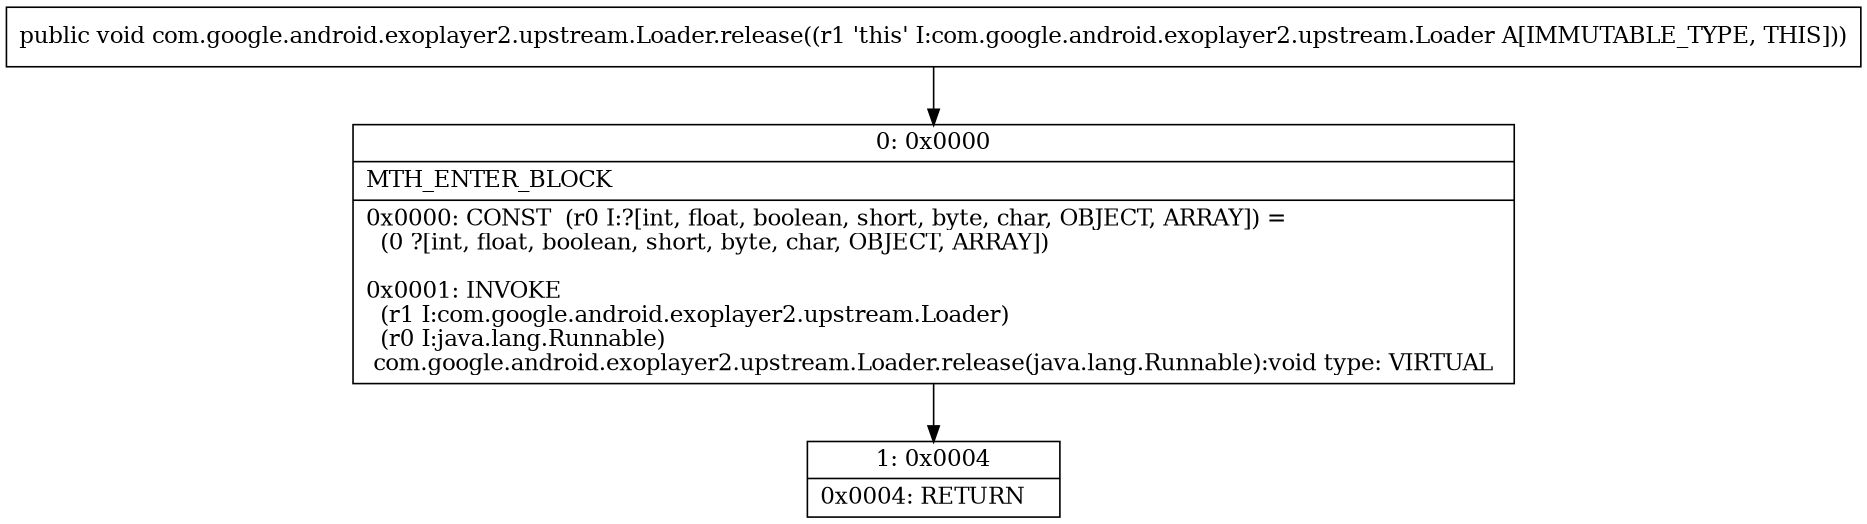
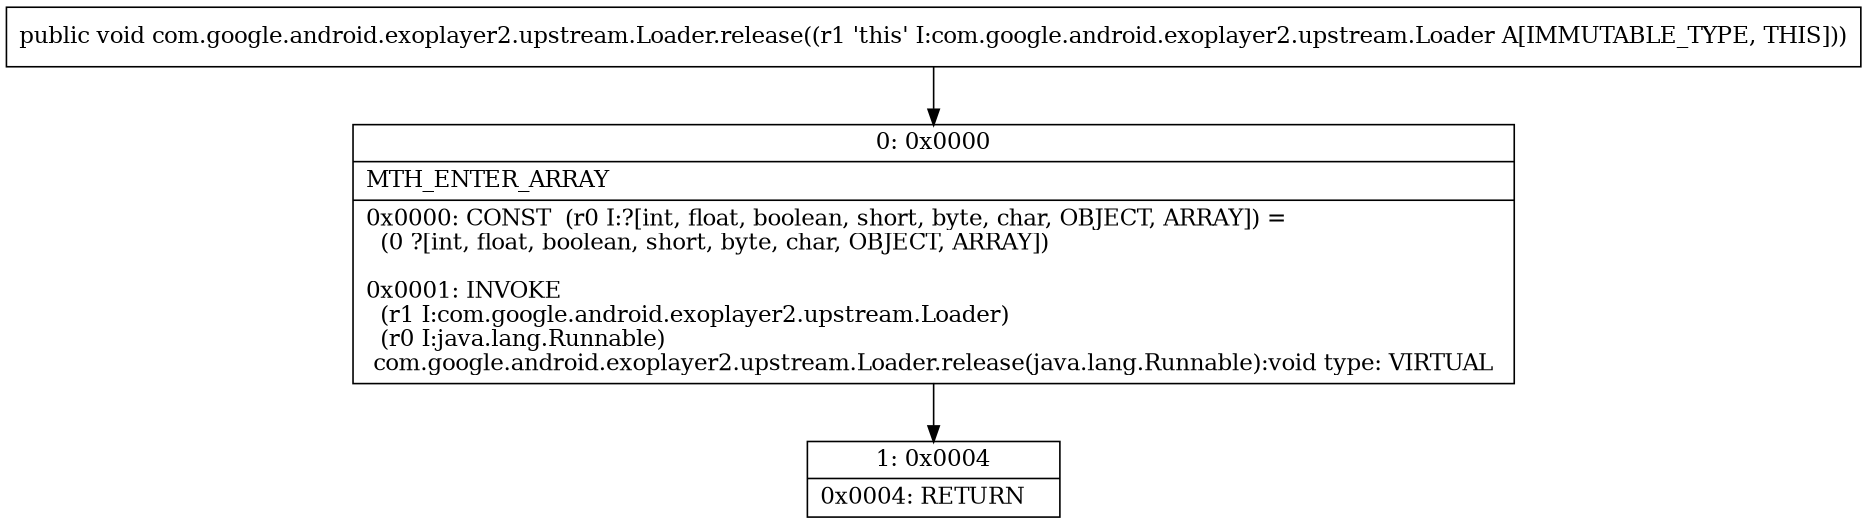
node "0: 0x0000": text "MTH_ENTER_BLOCK" -> "MTH_ENTER_ARRAY"
